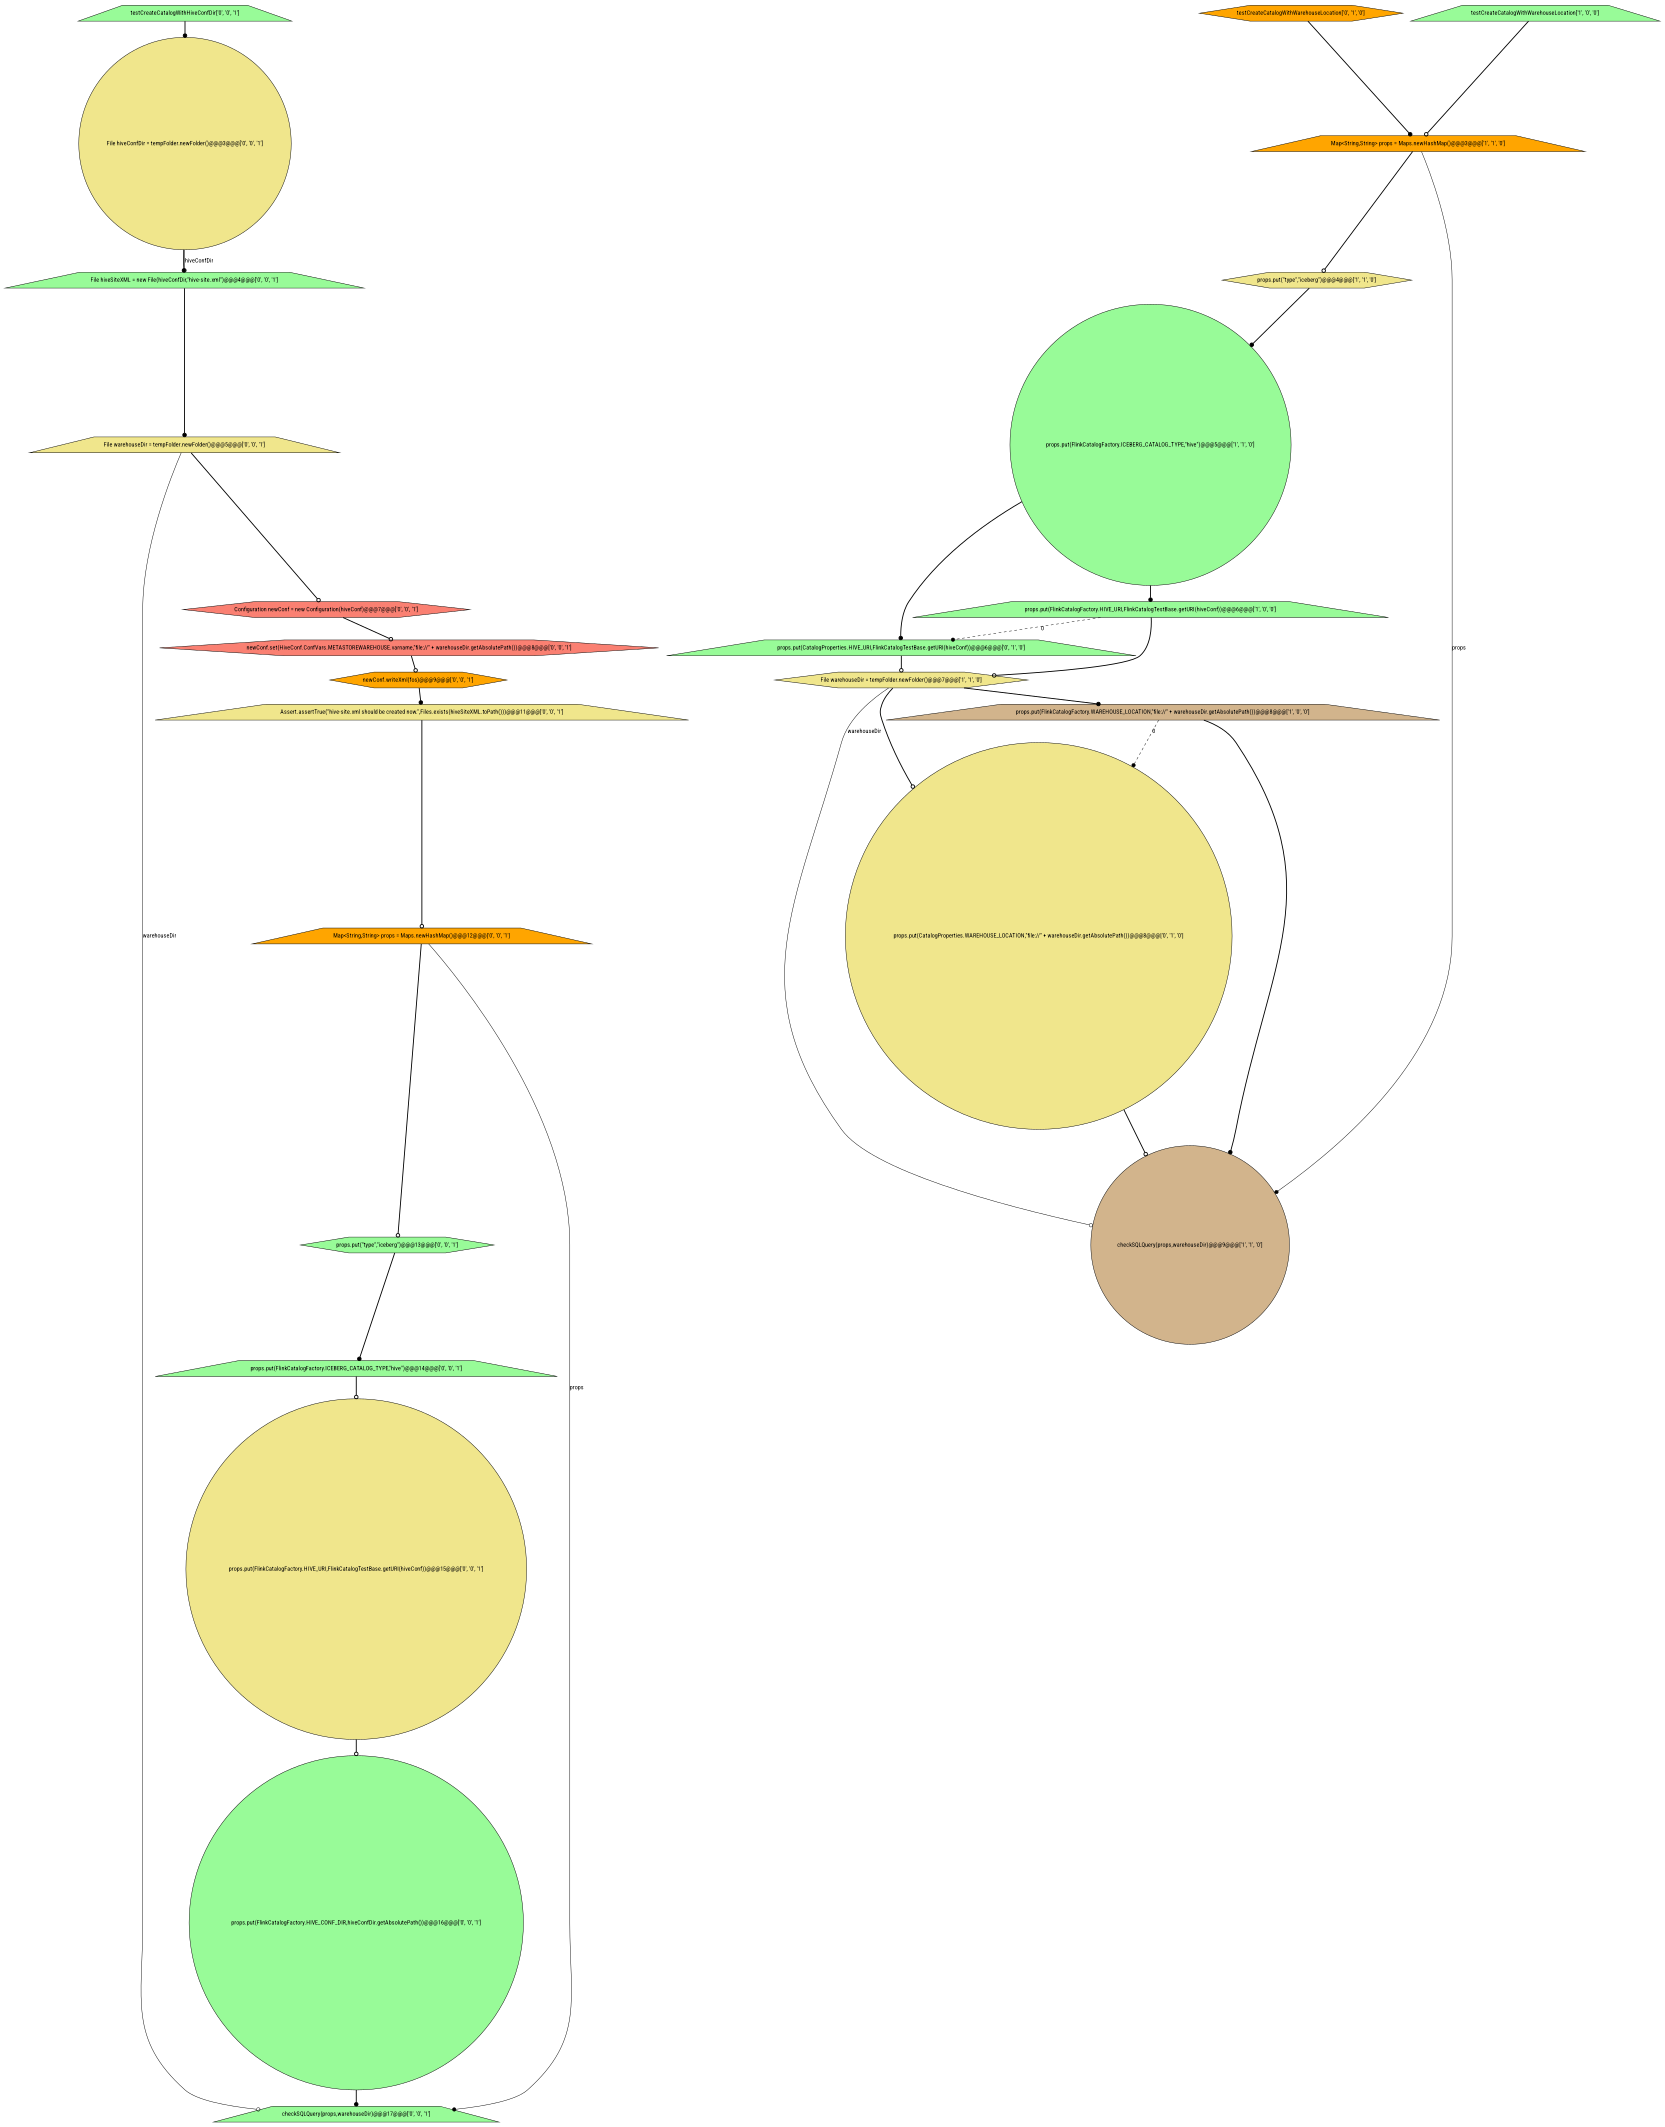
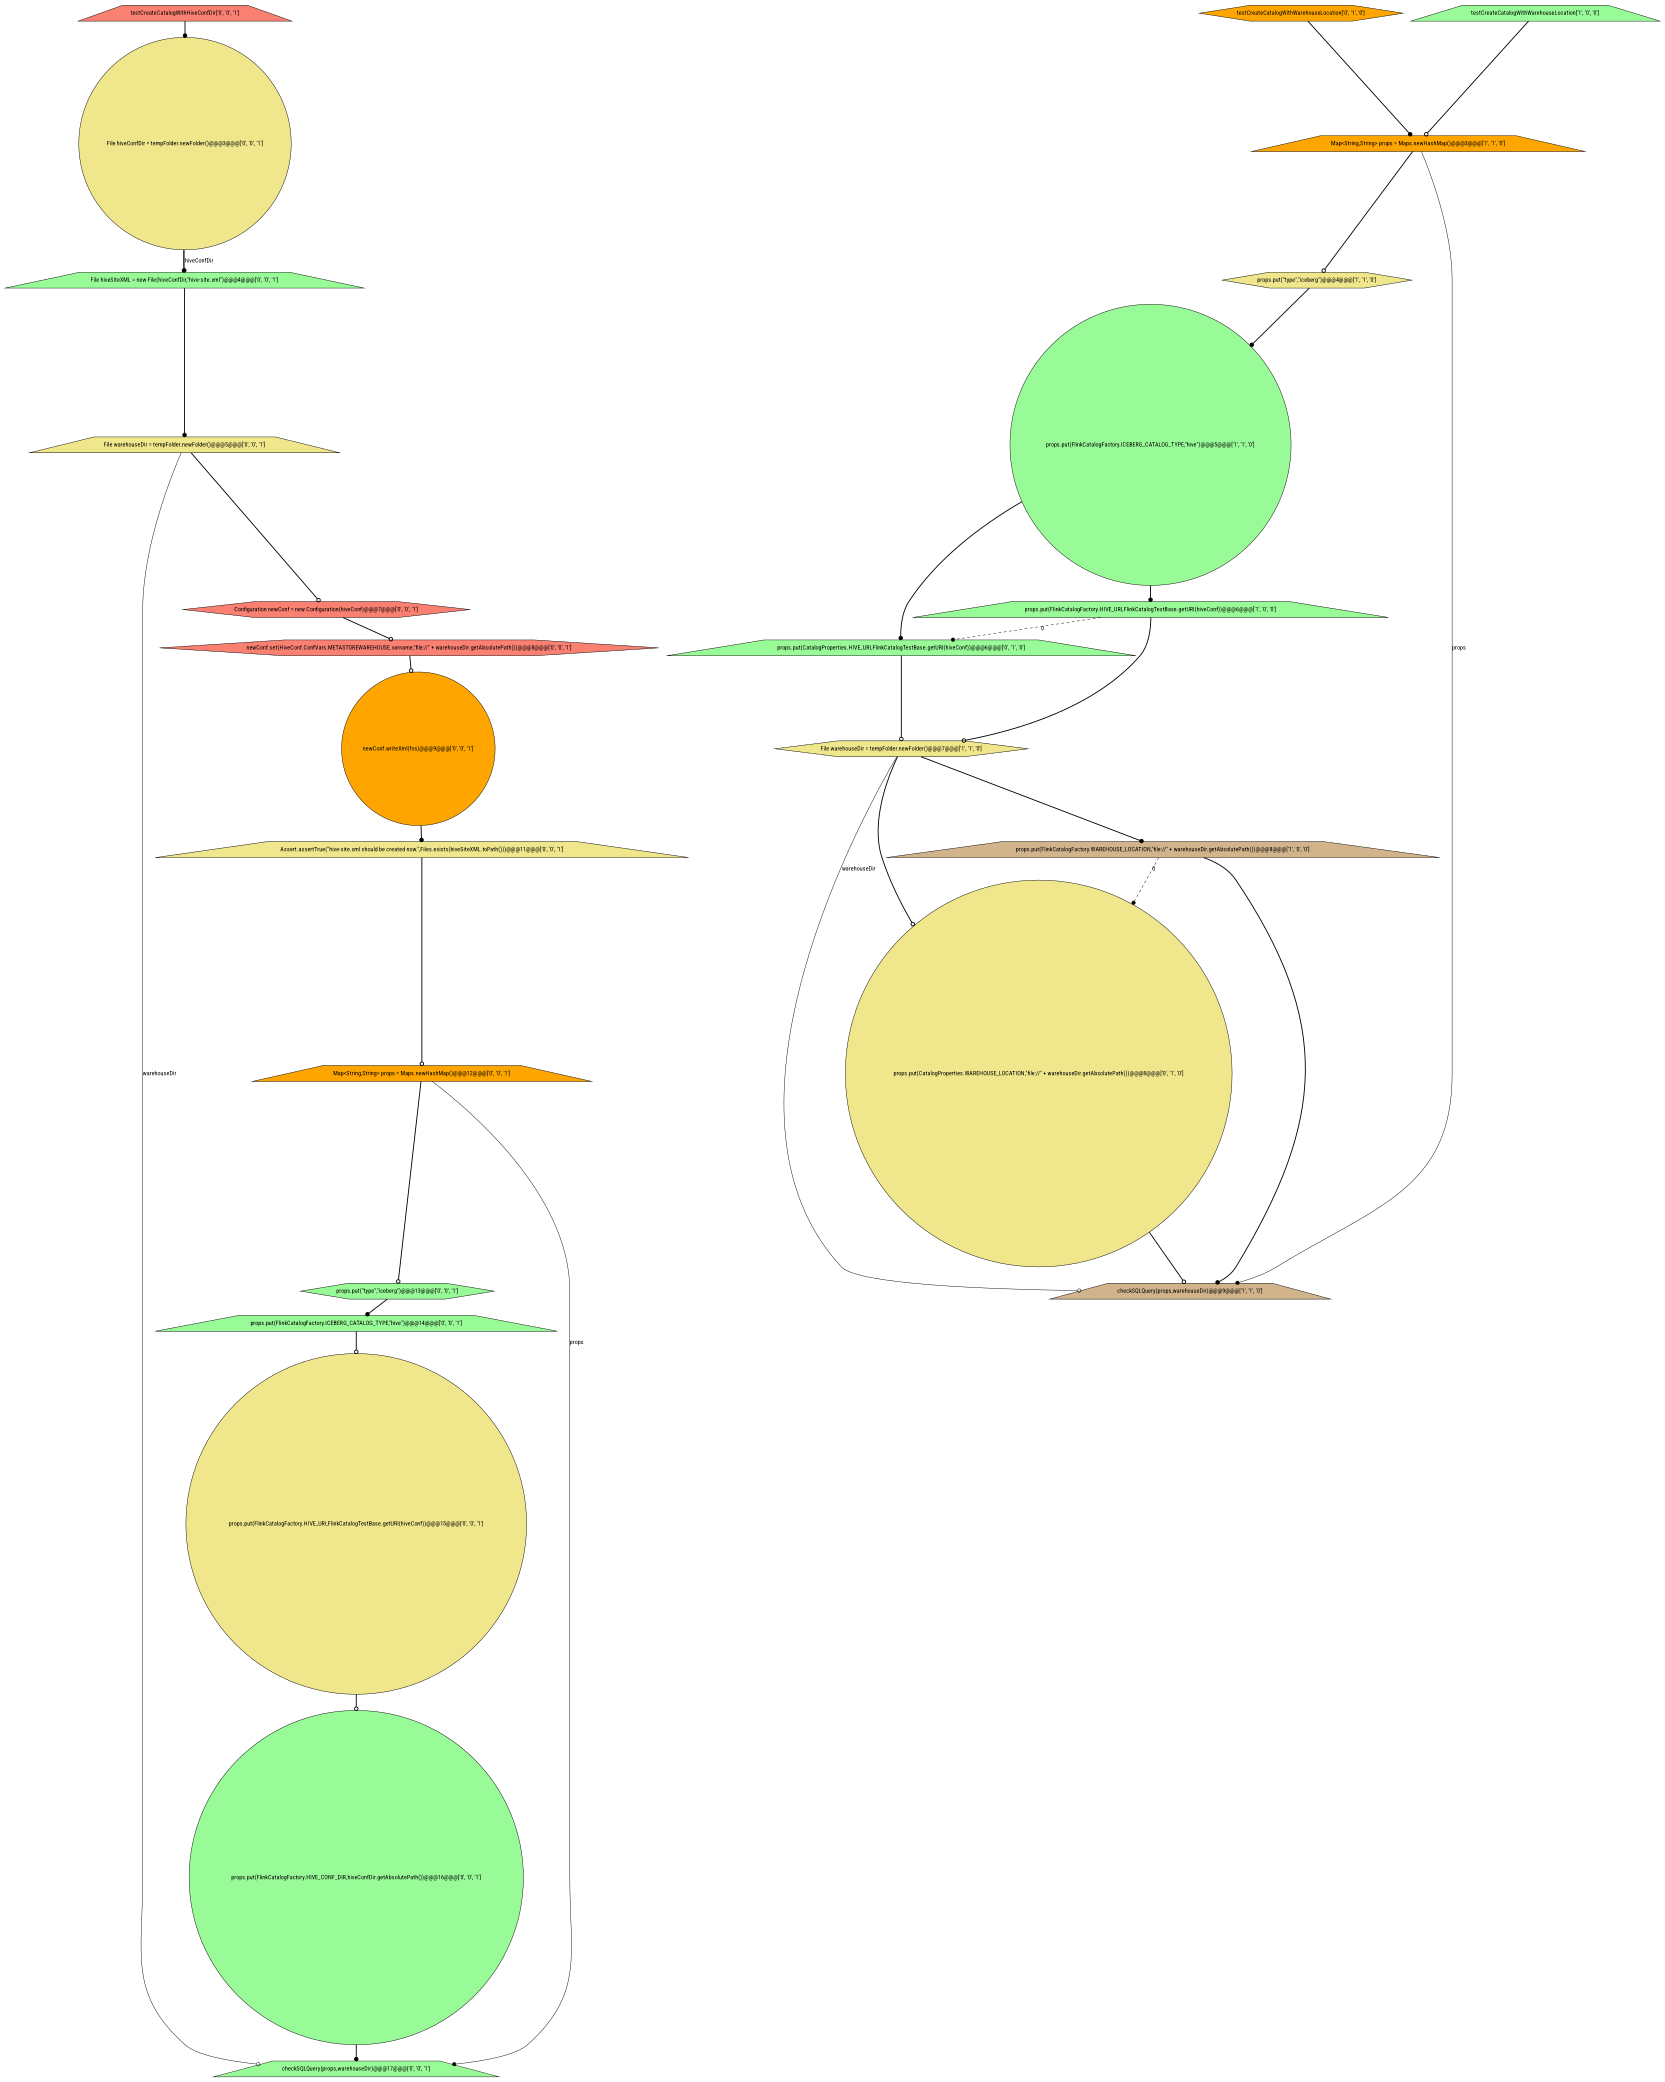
node "testCreateCatalogWithHiveConfDir['0', '0', '1']": fillcolor palegreen -> salmon
node "newConf.writeXml(fos)@@@9@@@['0', '0', '1']": shape hexagon -> circle
node "checkSQLQuery(props,warehouseDir)@@@9@@@['1', '1', '0']": shape circle -> trapezium
